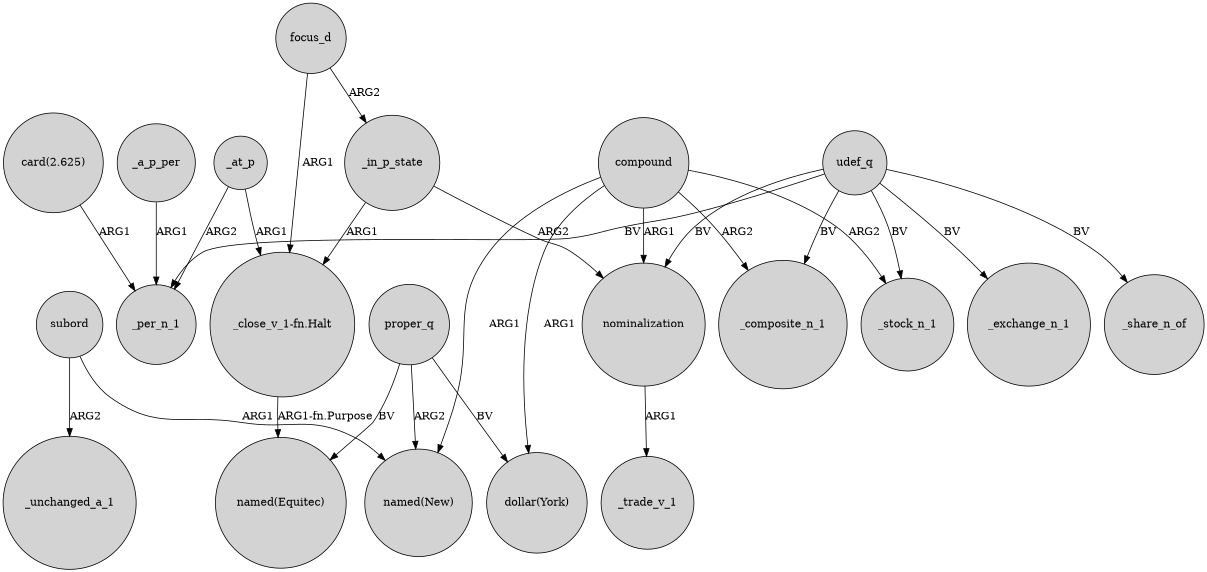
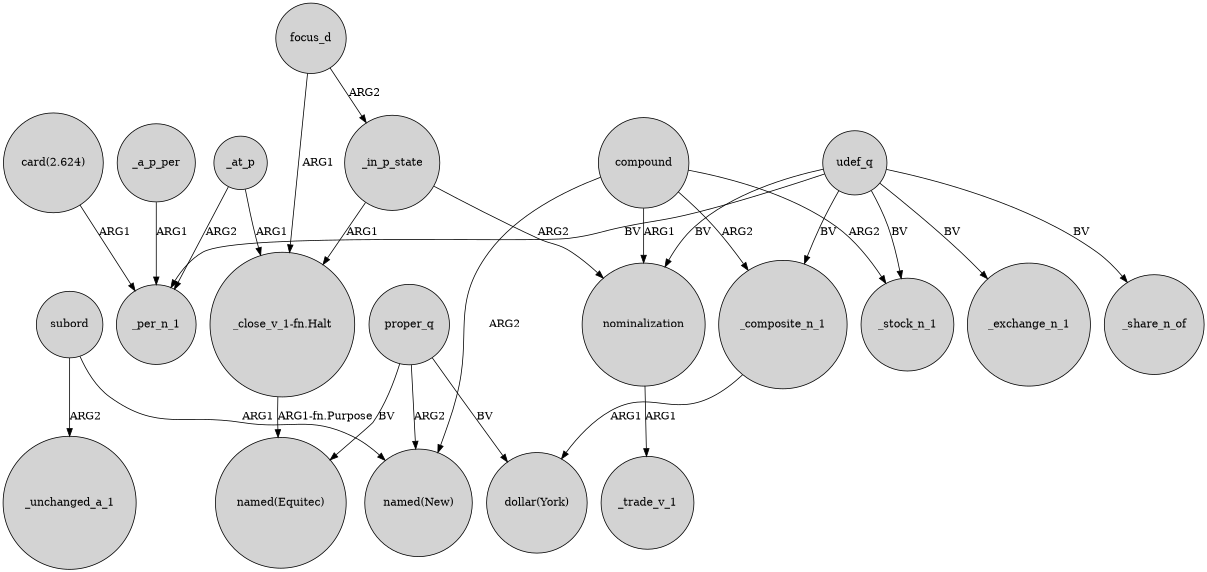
node "card(2.625)": label "card(2.625)" -> "card(2.624)"
edge "compound" -> "dollar(York)": now "_composite_n_1" -> "dollar(York)"
edge "compound" -> "named(New)": label "ARG1" -> "ARG2"
